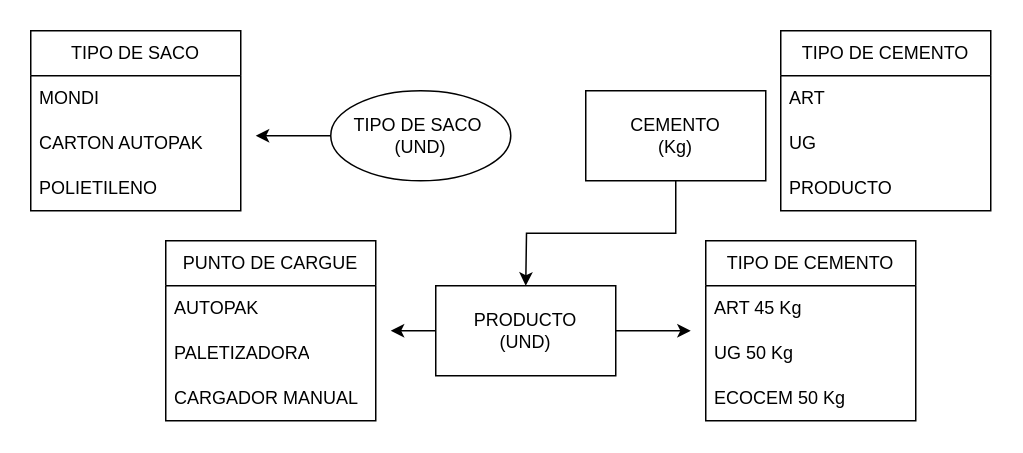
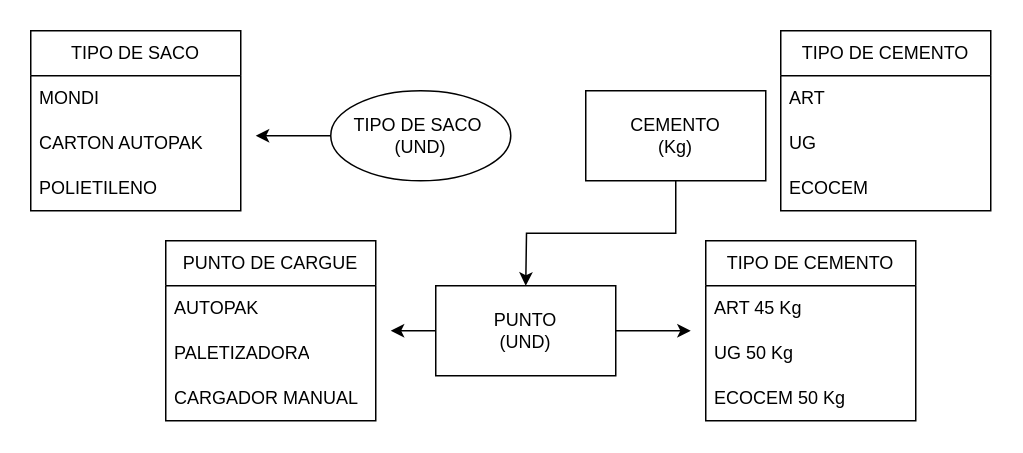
node "PRODUCTO": label "PRODUCTO" -> "ECOCEM"
node "PRODUCTO (UND)": label "PRODUCTO (UND)" -> "PUNTO (UND)"
